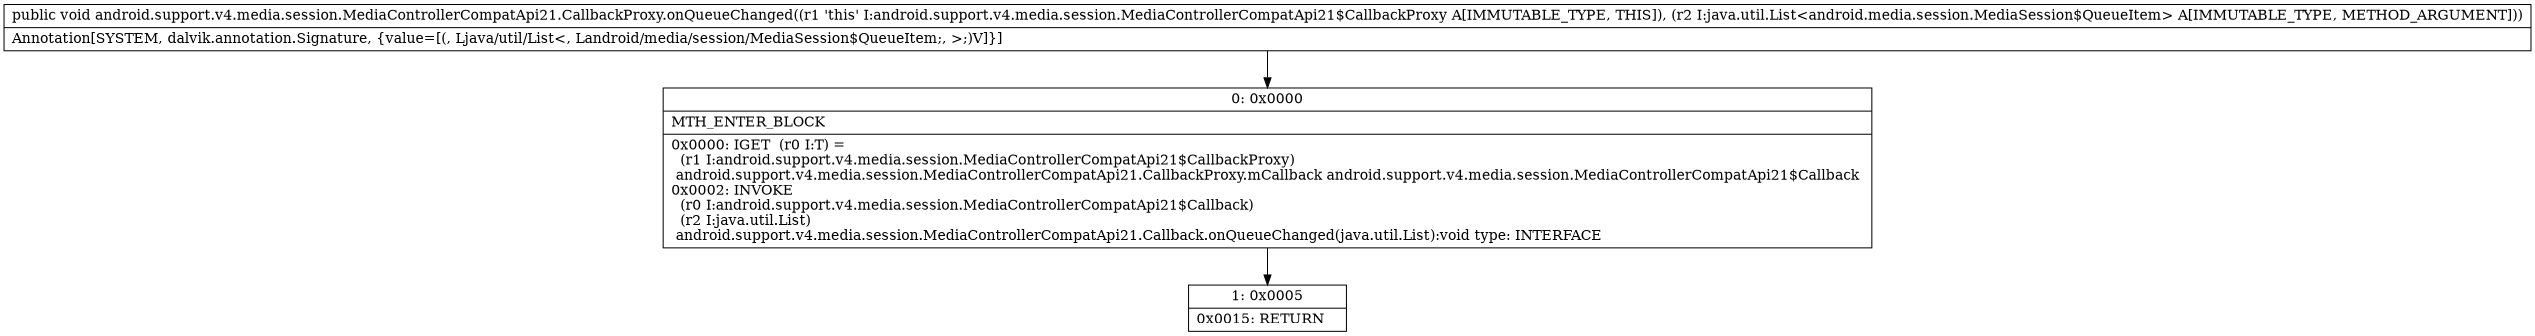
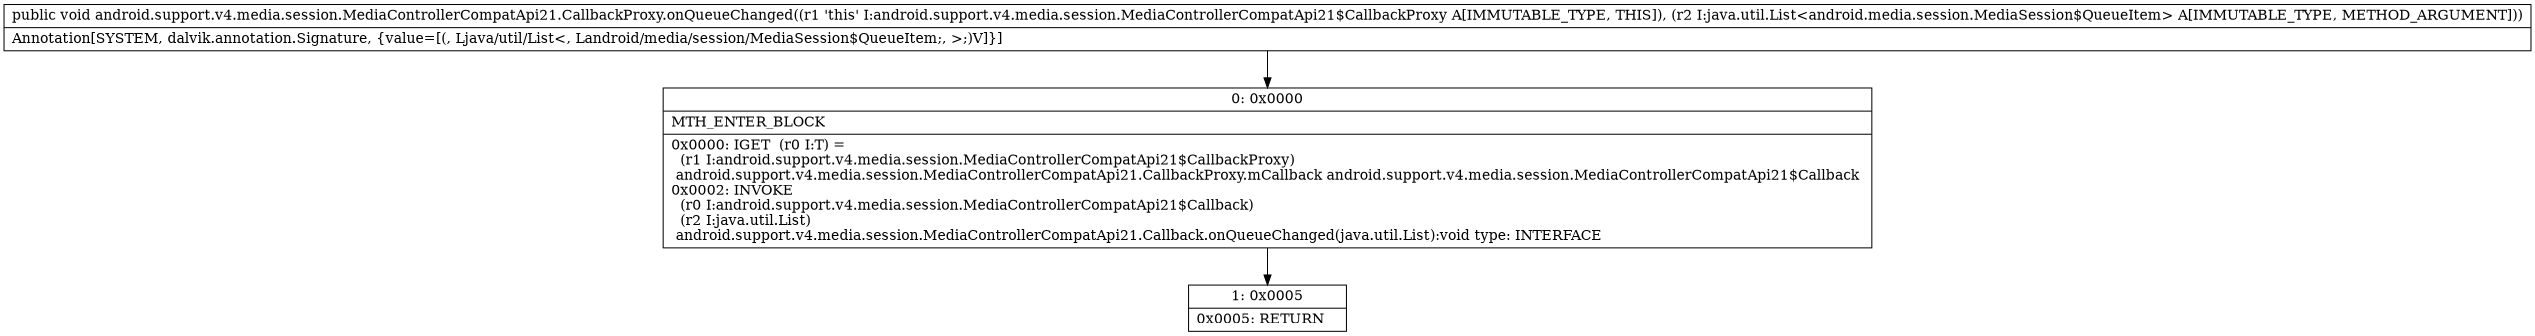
node "1: 0x0005": text "0x0015: RETURN" -> "0x0005: RETURN"
